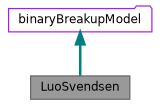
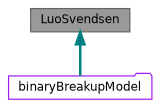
edge "LuoSvendsen" -> "binaryBreakupModel": reversed
